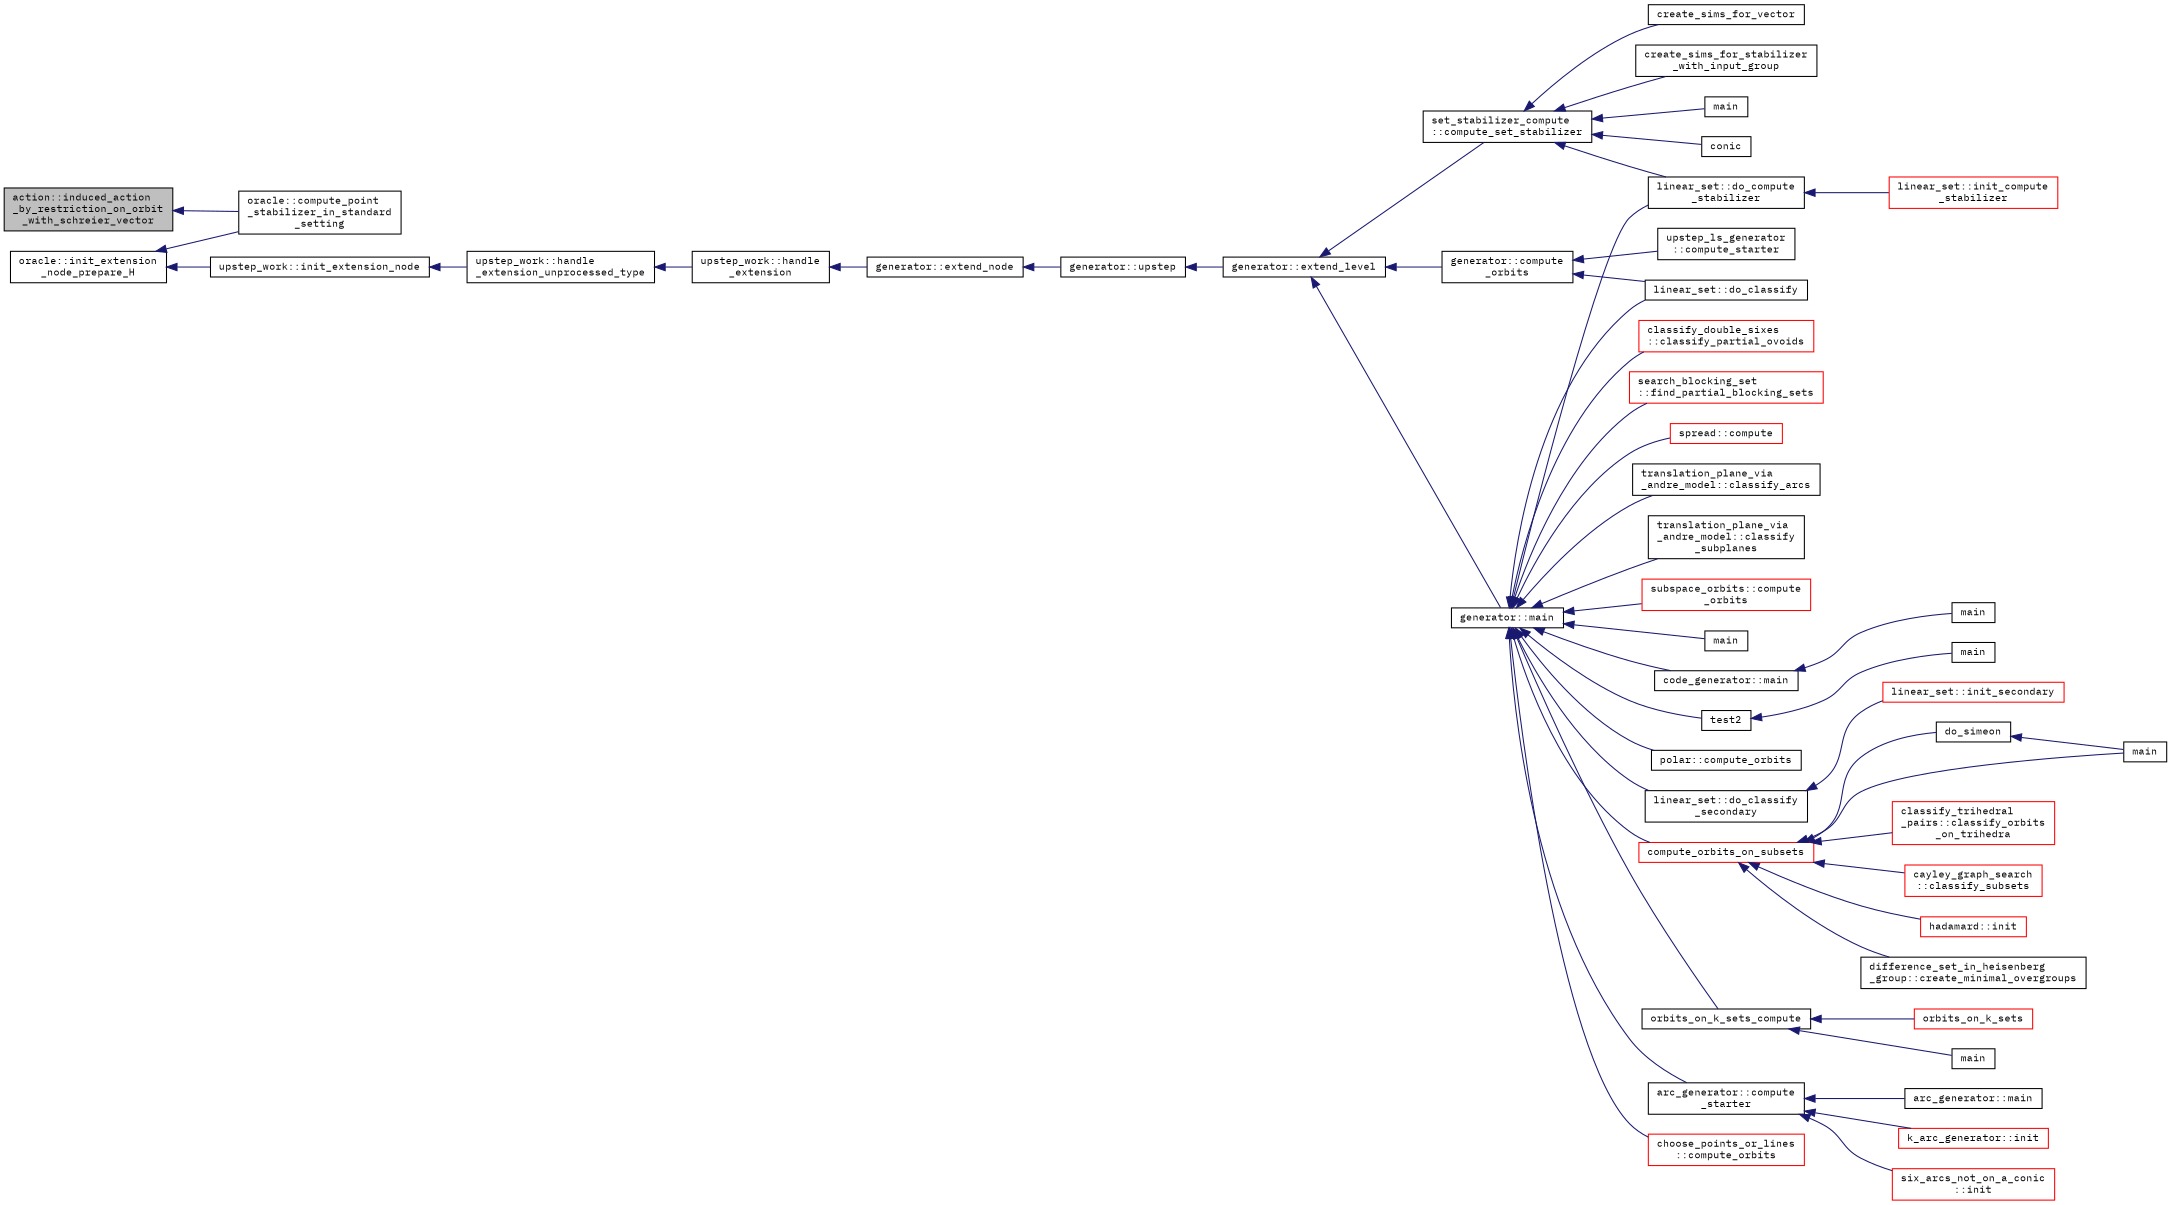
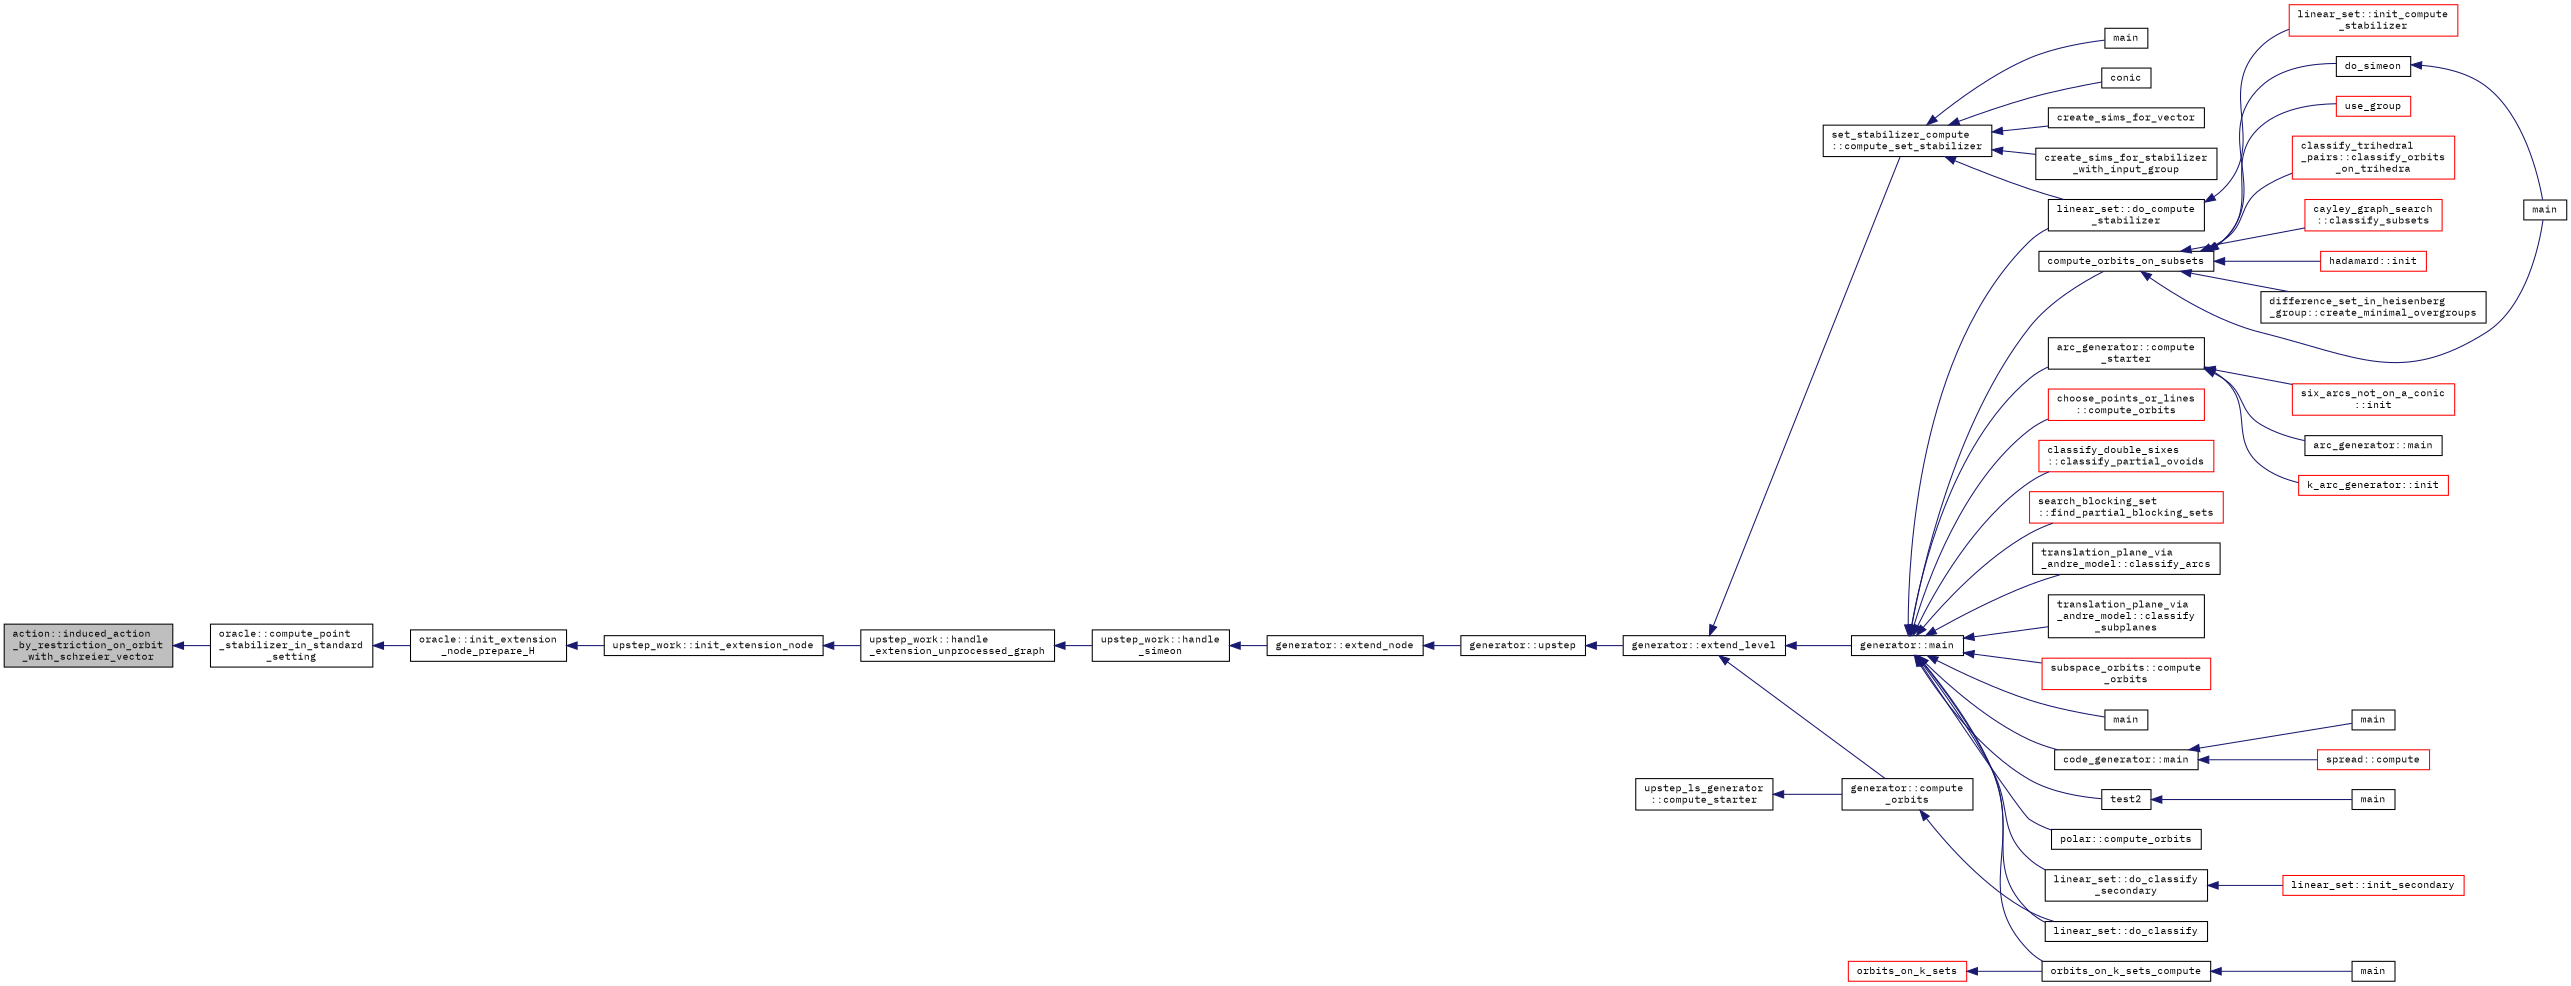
node "use_group": added
edge "oracle::compute_point _stabilizer_in_standard _setting" -> "oracle::init_extension _node_prepare_H": reversed
edge "upstep_ls_generator ::compute_starter" -> "generator::compute _orbits": reversed
node "upstep_work::handle _extension_unprocessed_type": label "upstep_work::handle _extension_unprocessed_type" -> "upstep_work::handle _extension_unprocessed_graph"
node "upstep_work::handle _extension": label "upstep_work::handle _extension" -> "upstep_work::handle _simeon"
edge "spread::compute" -> "generator::main": now "spread::compute" -> "code_generator::main"
node "compute_orbits_on_subsets": color red -> black
edge "orbits_on_k_sets" -> "orbits_on_k_sets_compute": reversed
